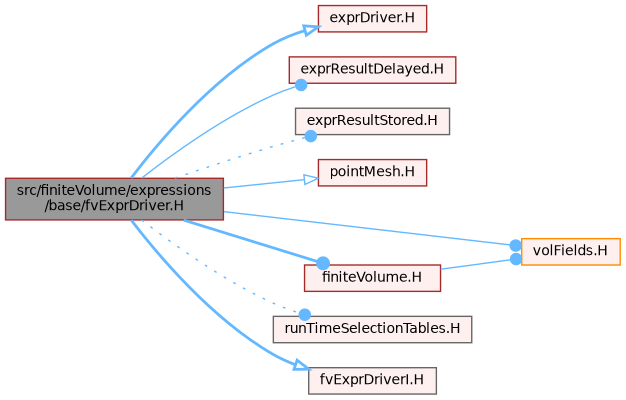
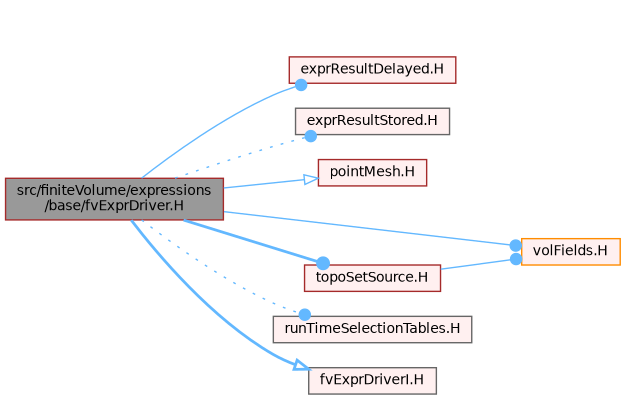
node "exprDriver.H": removed
node "finiteVolume.H": label "finiteVolume.H" -> "topoSetSource.H"
